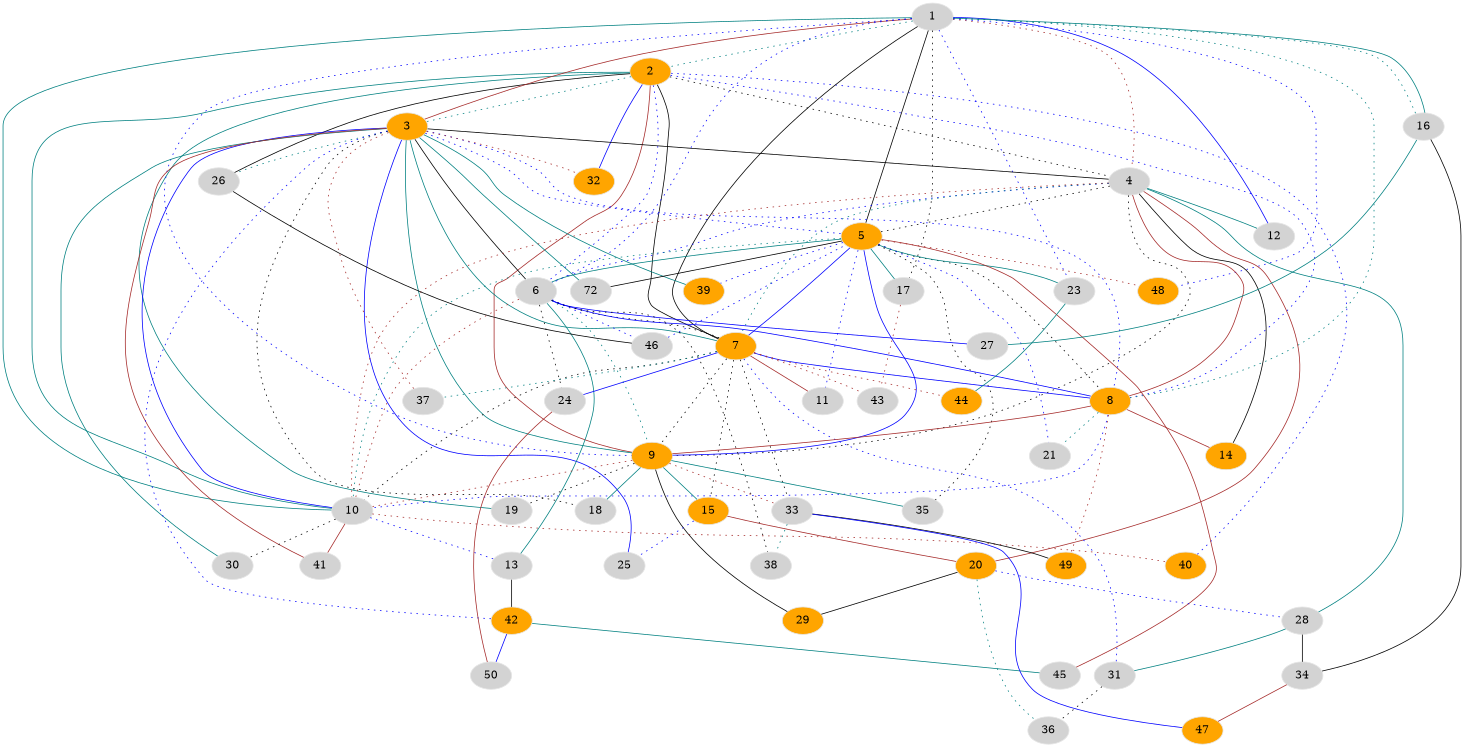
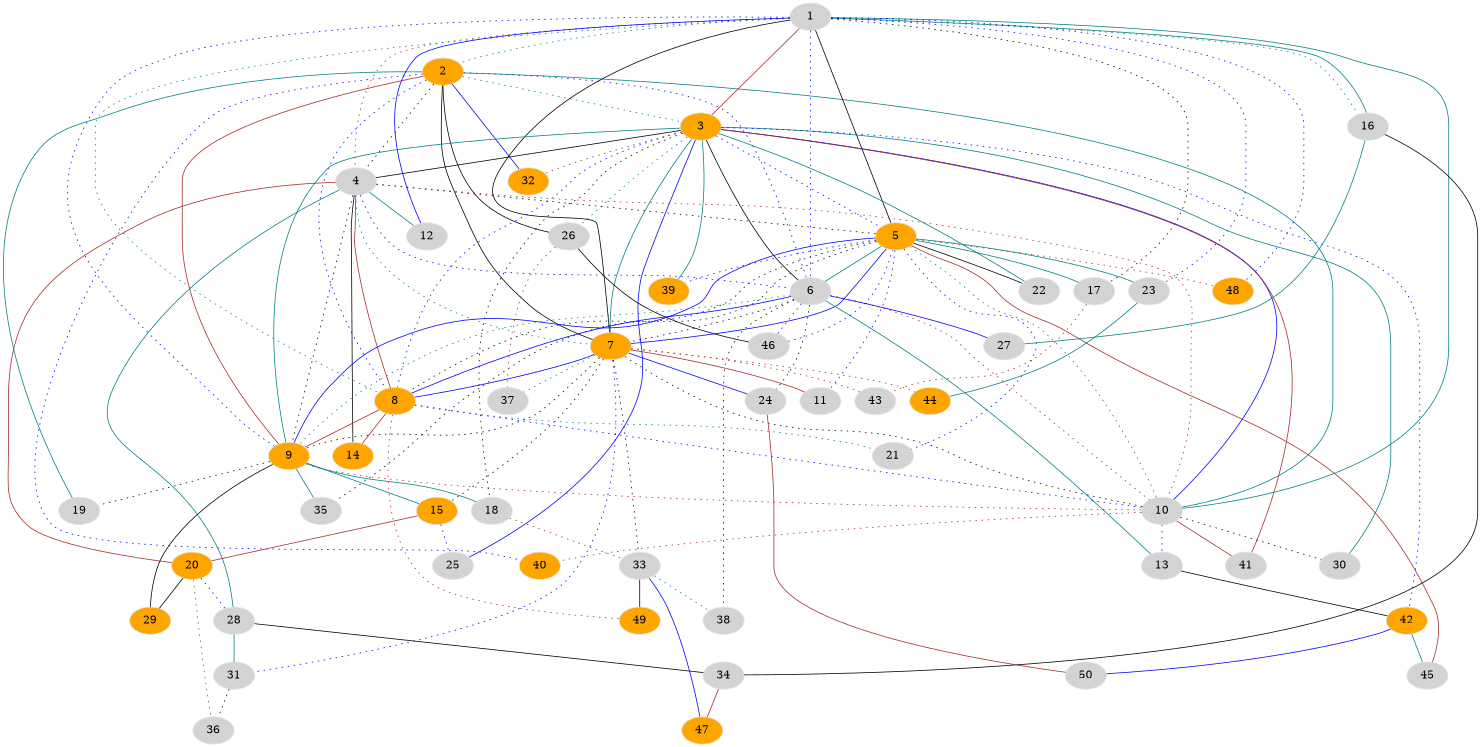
edge "3" -- "37": now "26" -- "37"
node "72": label "72" -> "22"
edge "9" -- "33": now "18" -- "33"
